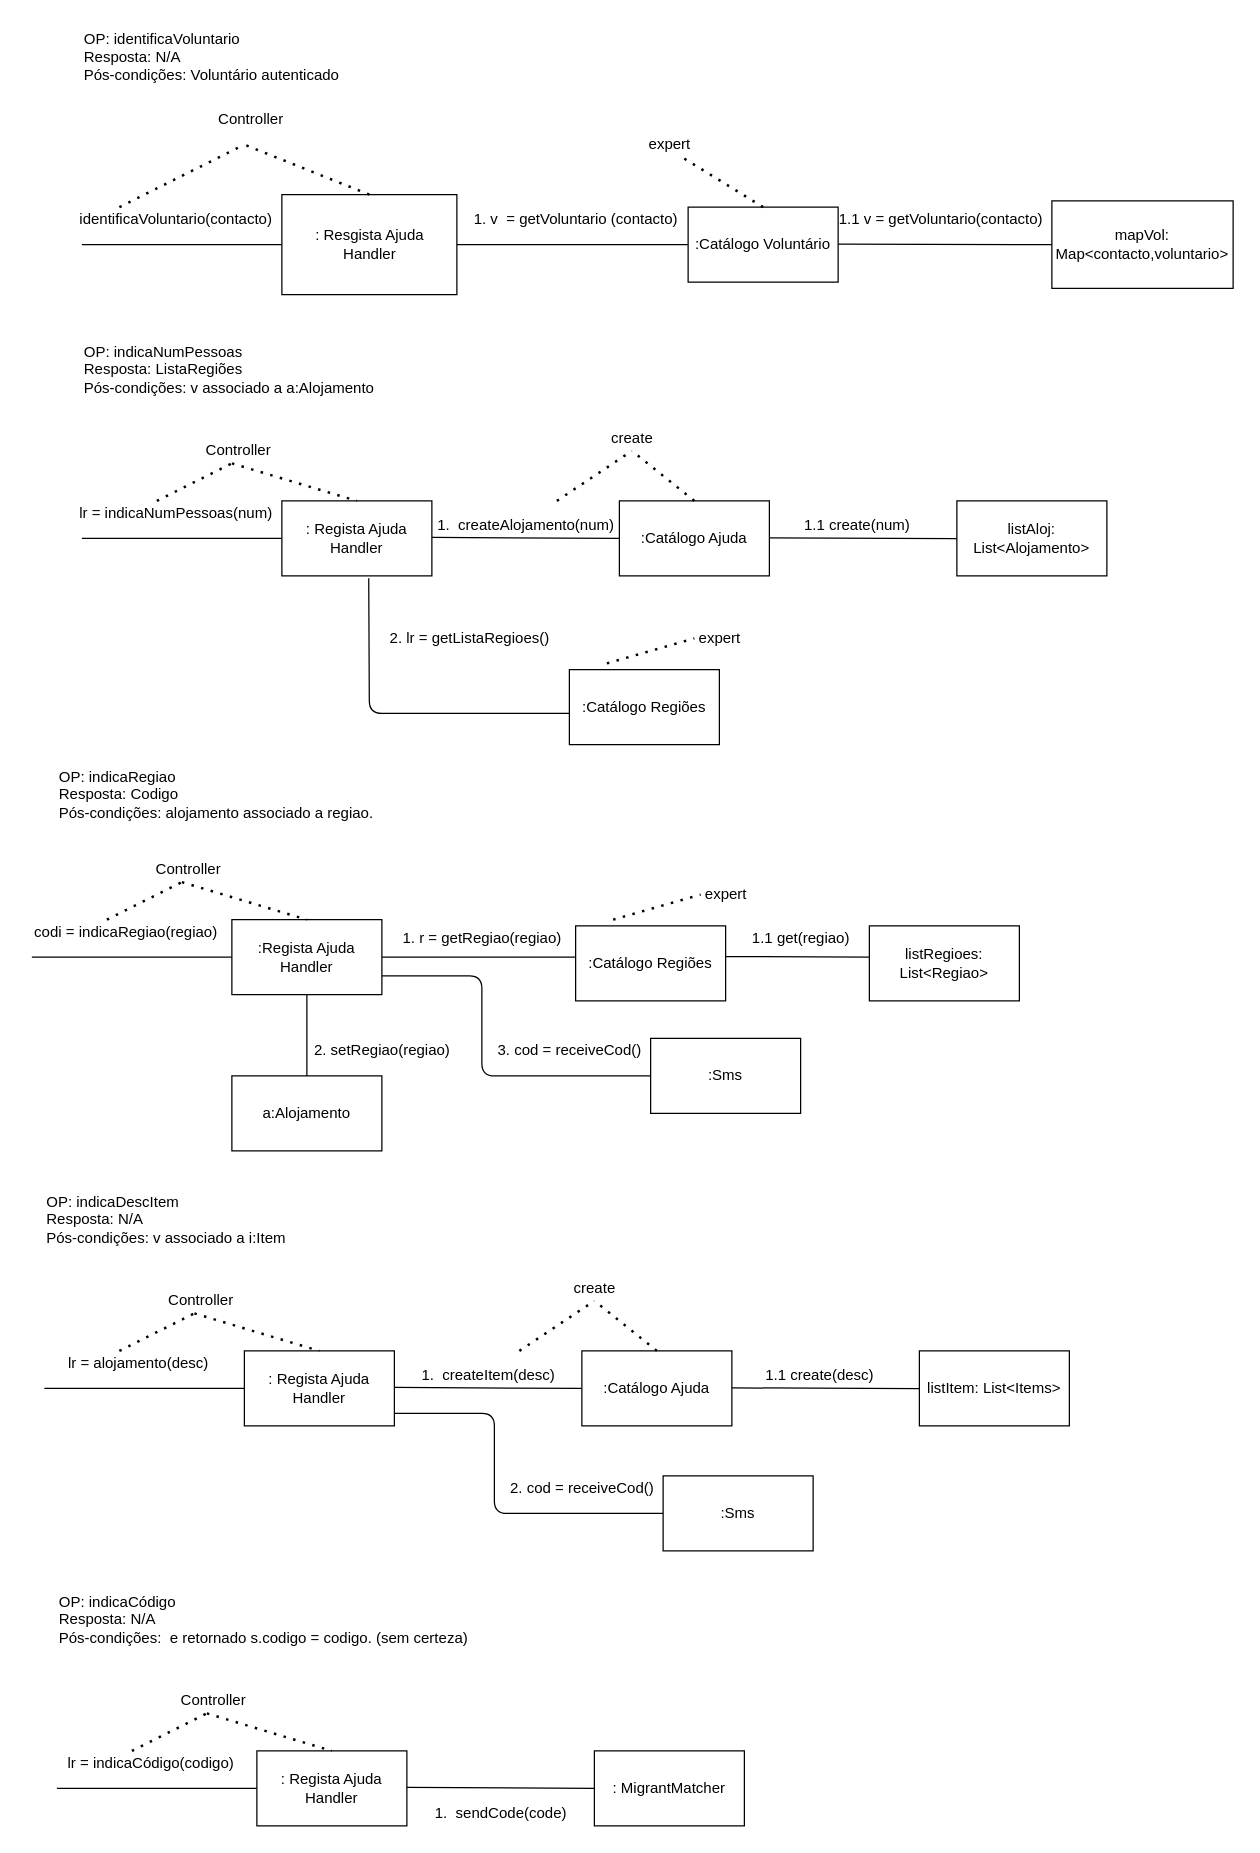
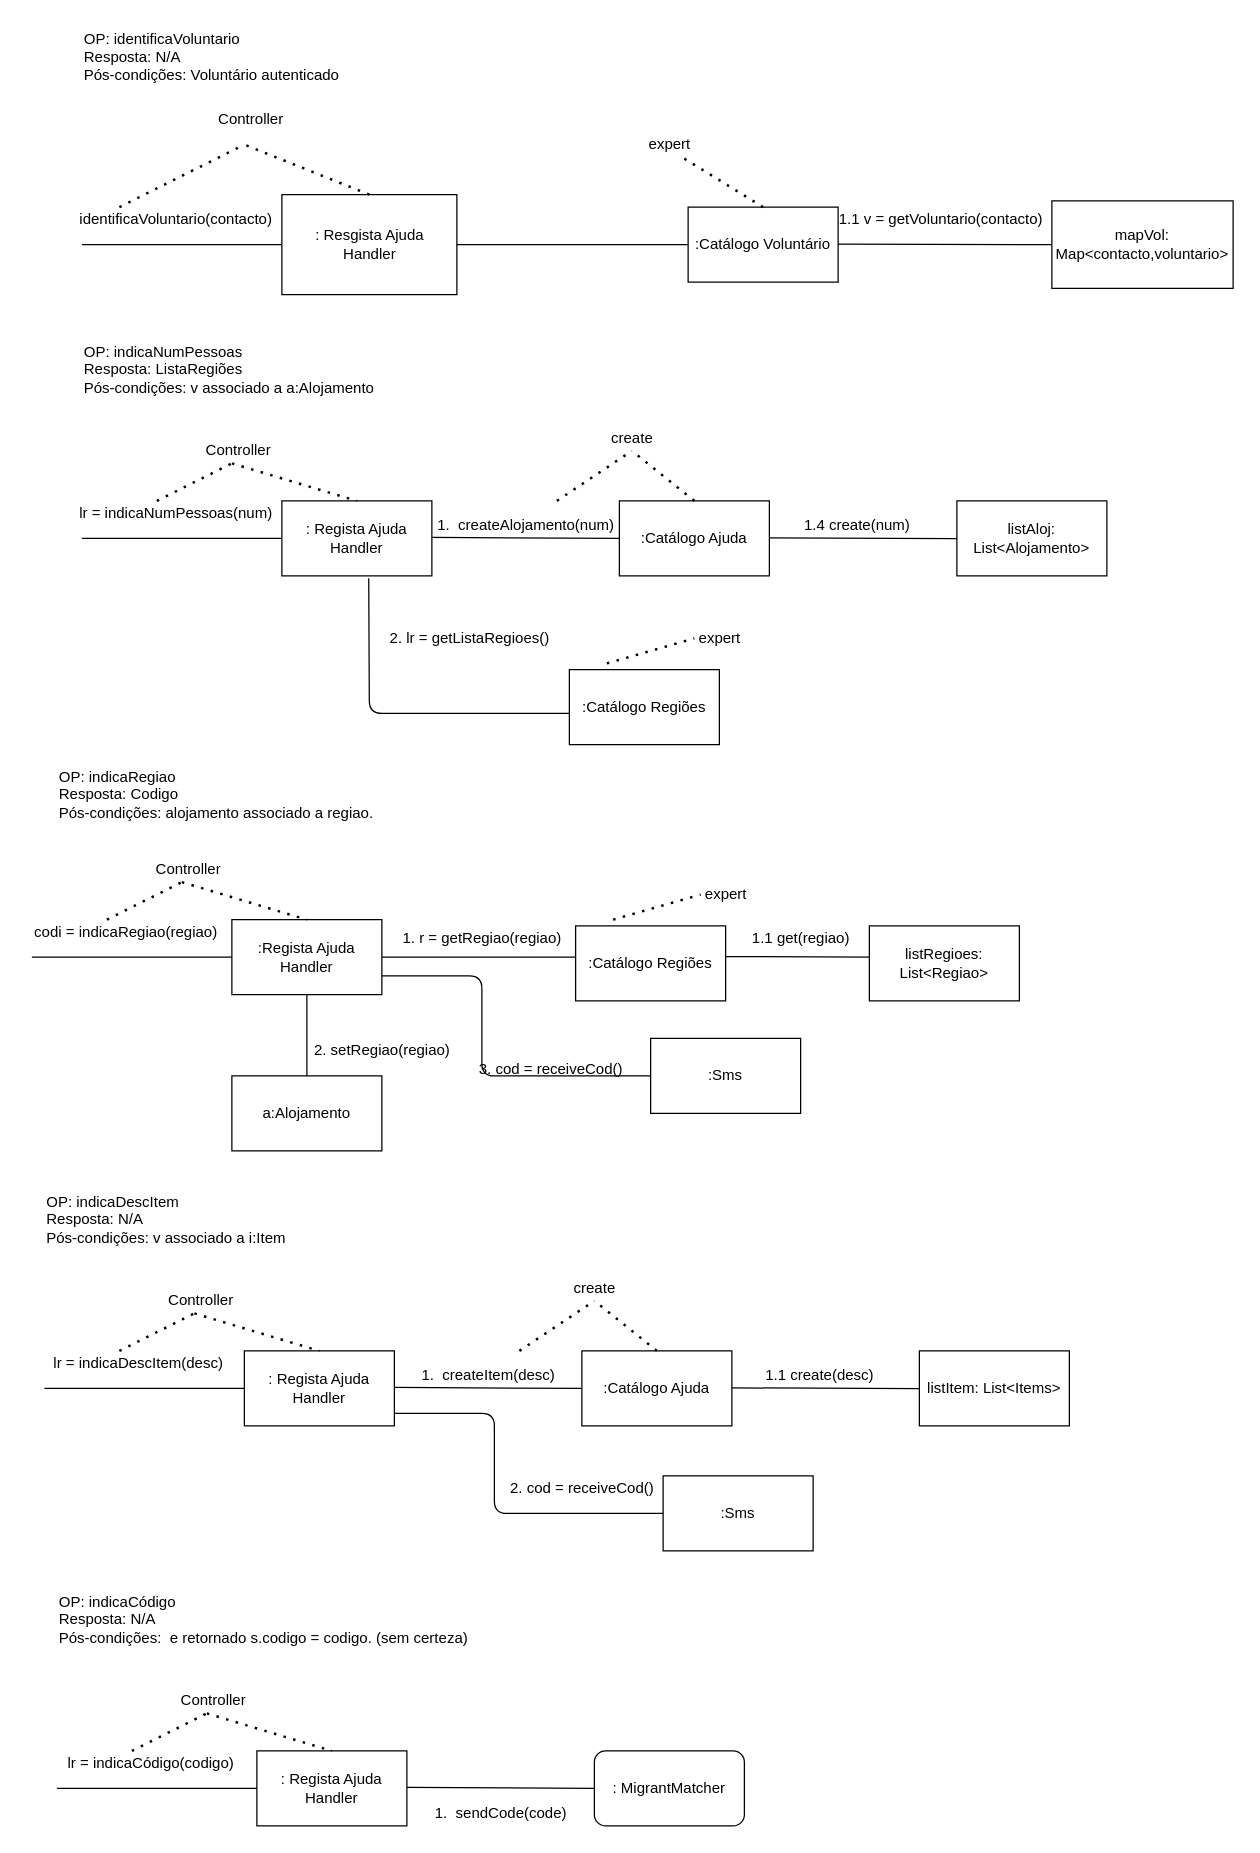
node "1. v = getVoluntario (contacto)": removed
node "1.1 create(num)": label "1.1 create(num)" -> "1.4 create(num)"
node "3. cod = receiveCod()": moved (569, 1051) -> (551, 1069)
node "lr = alojamento(desc)": label "lr = alojamento(desc)" -> "lr = indicaDescItem(desc)"
node ": MigrantMatcher": shape rectangle -> rounded rectangle
